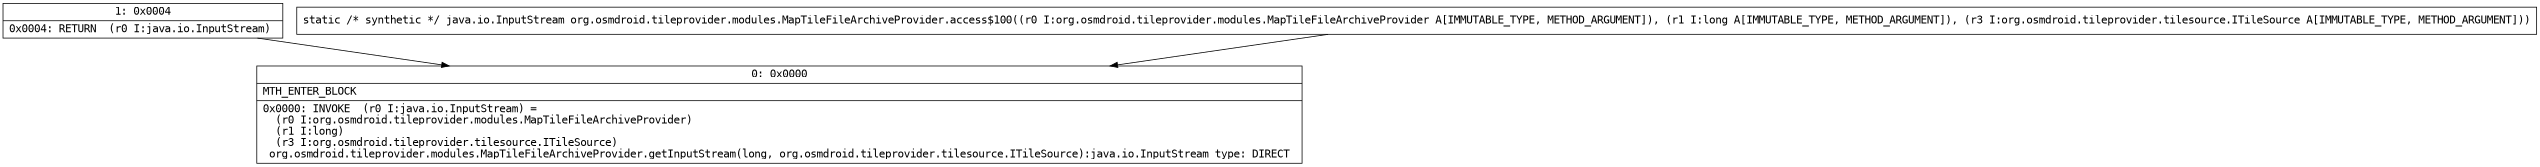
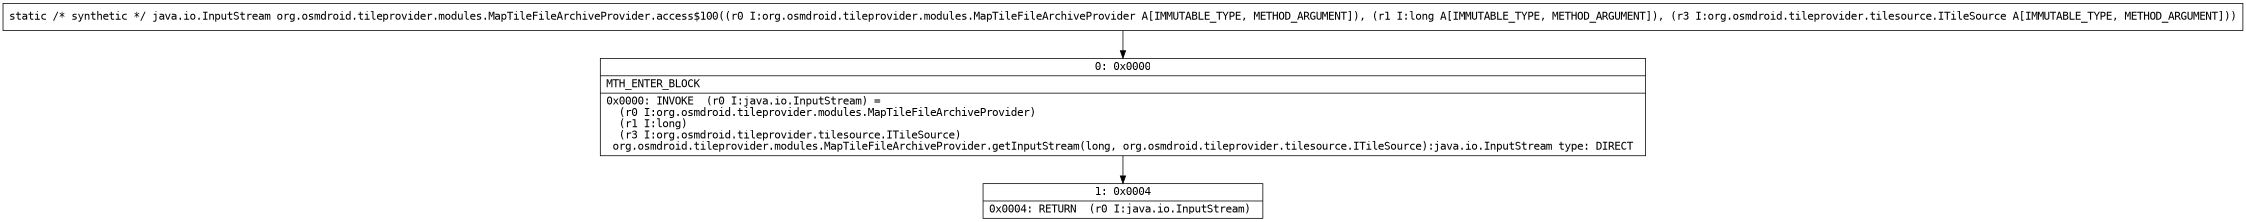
edge "1: 0x0004" -> "0: 0x0000": reversed
